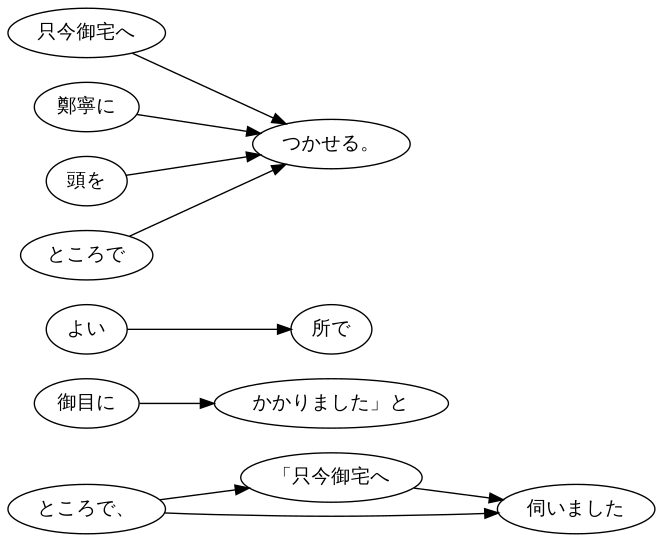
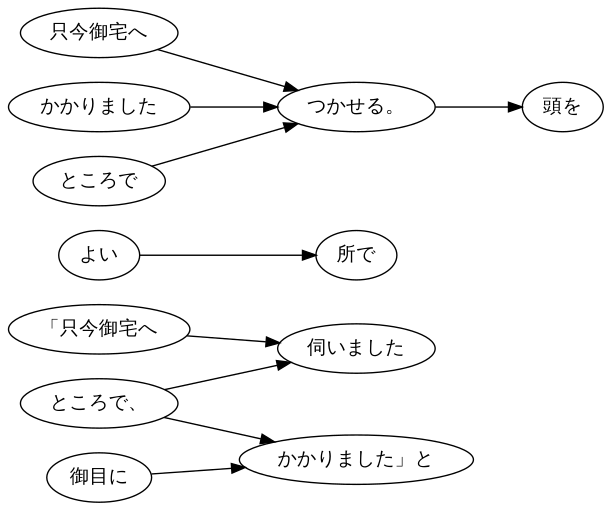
node "鄭寧に": label "鄭寧に" -> "かかりました"
edge "頭を" -> "つかせる。": reversed
edge "ところで、" -> "「只今御宅へ": now "ところで、" -> "かかりました」と"
